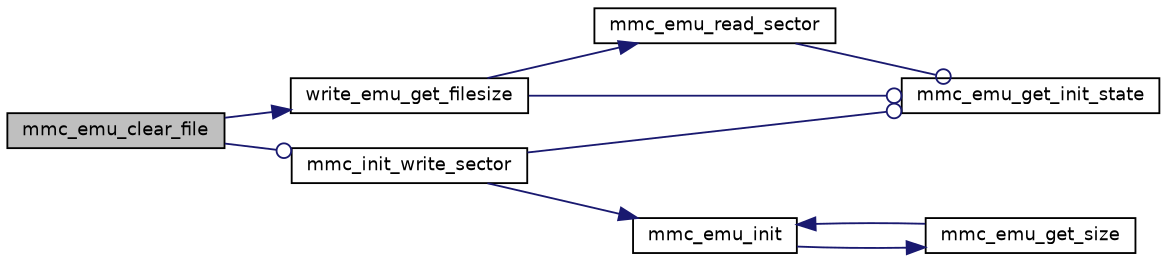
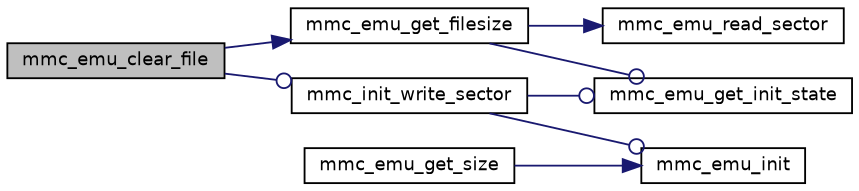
edge "mmc_emu_read_sector" -> "mmc_emu_get_init_state": removed
node "write_emu_get_filesize": label "write_emu_get_filesize" -> "mmc_emu_get_filesize"
edge "mmc_init_write_sector" -> "mmc_emu_init": arrowhead normal -> odot
edge "mmc_emu_init" -> "mmc_emu_get_size": removed
